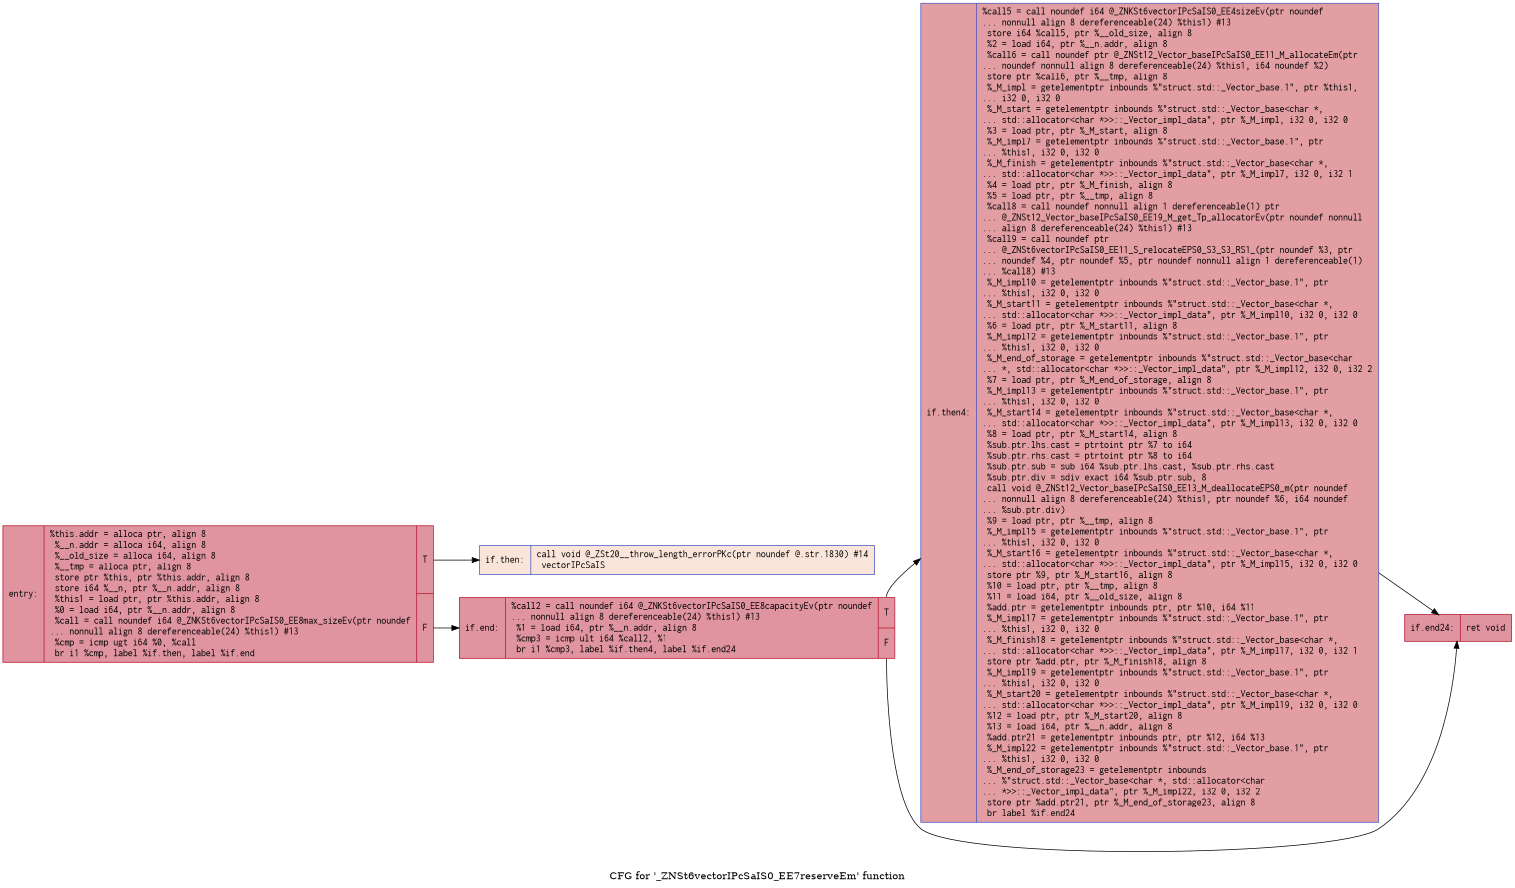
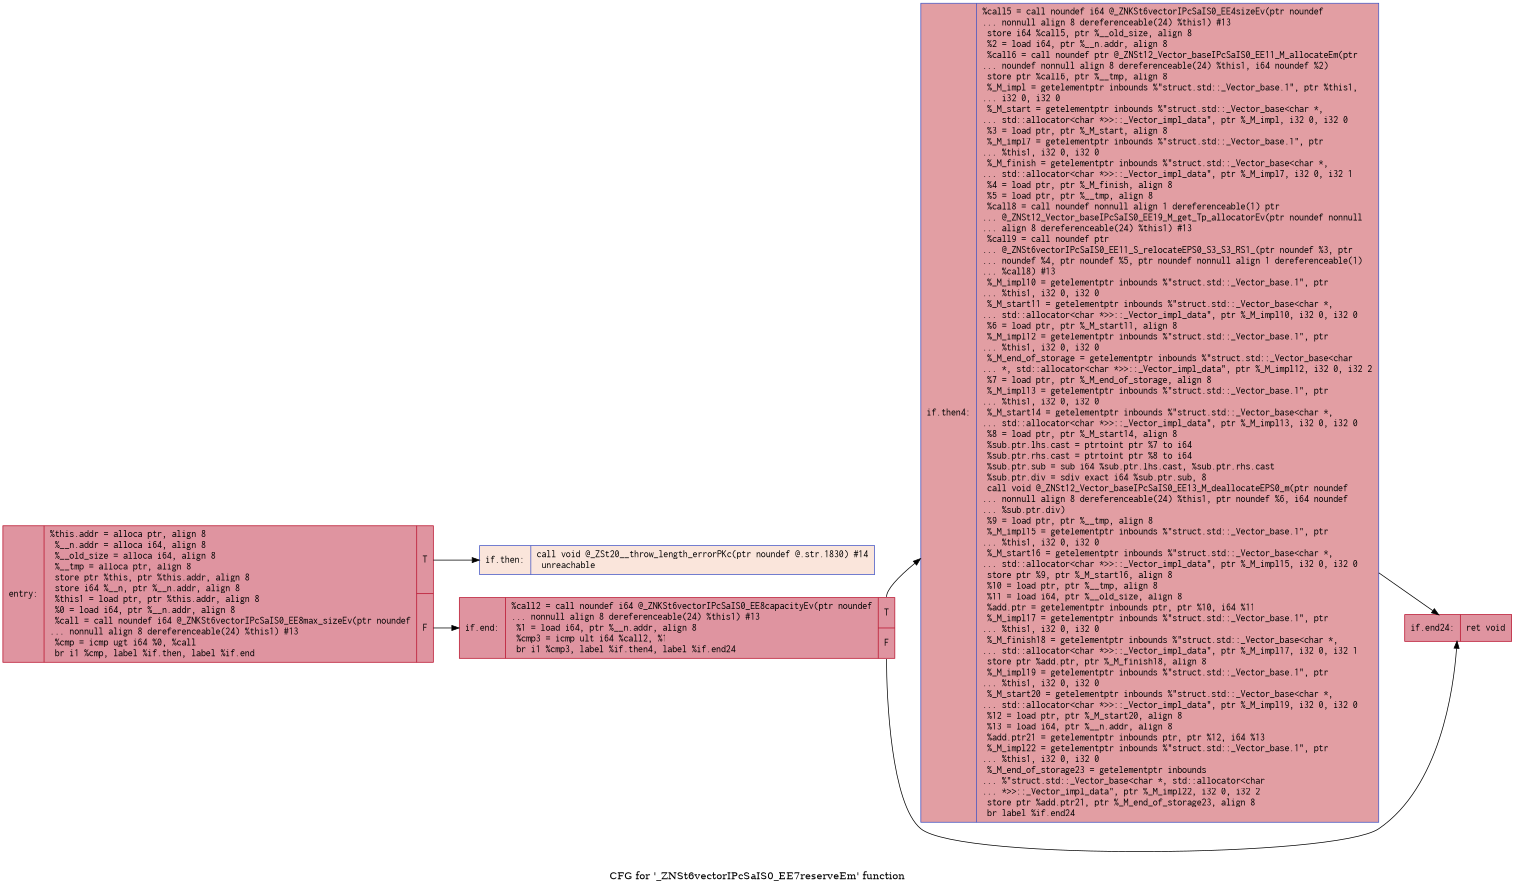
node "if.then:": text "vectorIPcSaIS" -> "unreachable"
